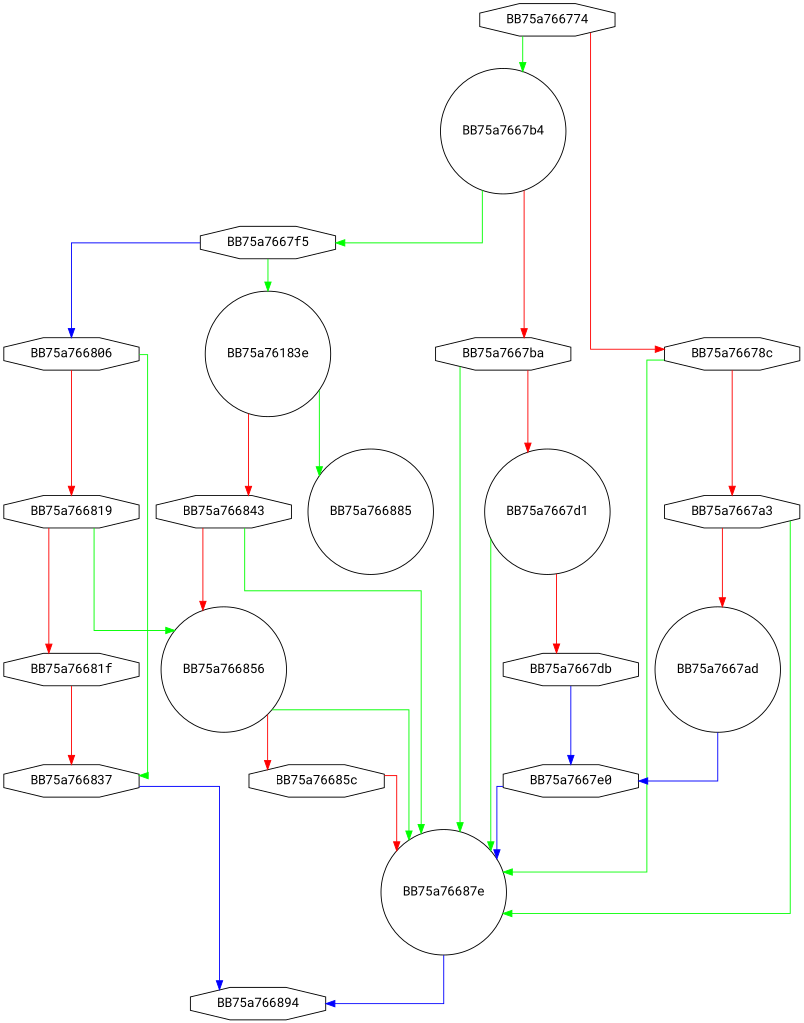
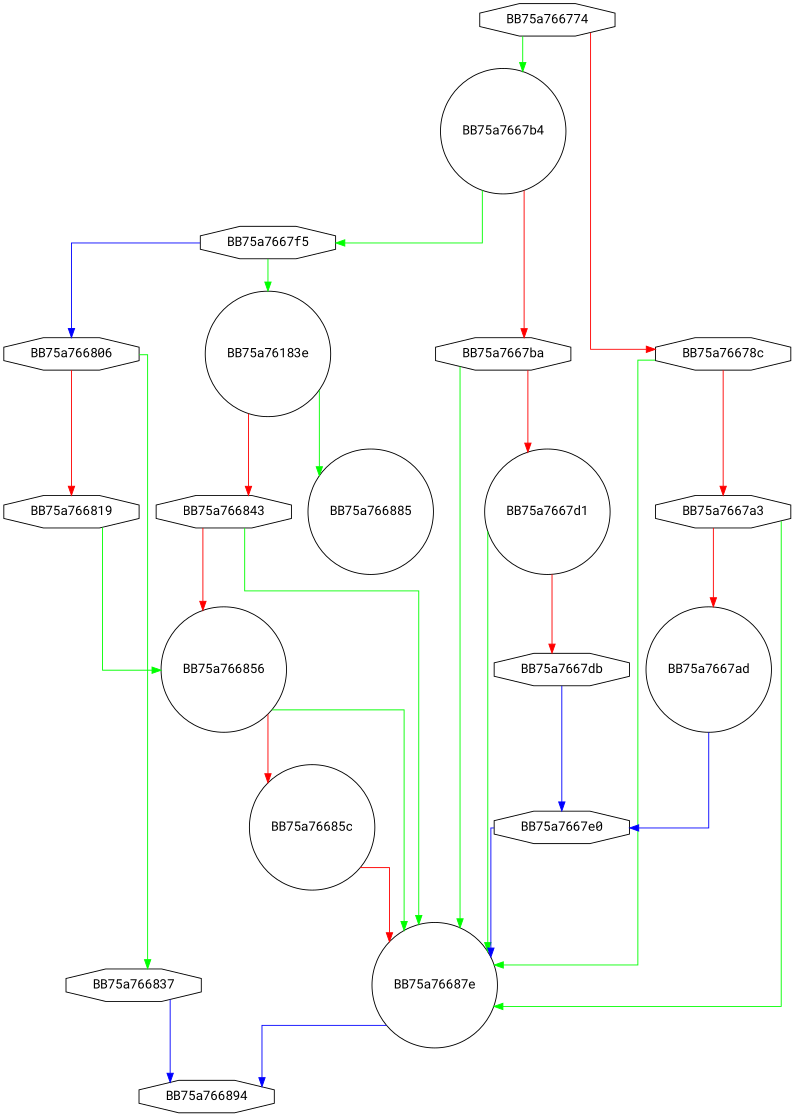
node "BB75a76681f": removed
node "BB75a76685c": shape octagon -> circle
